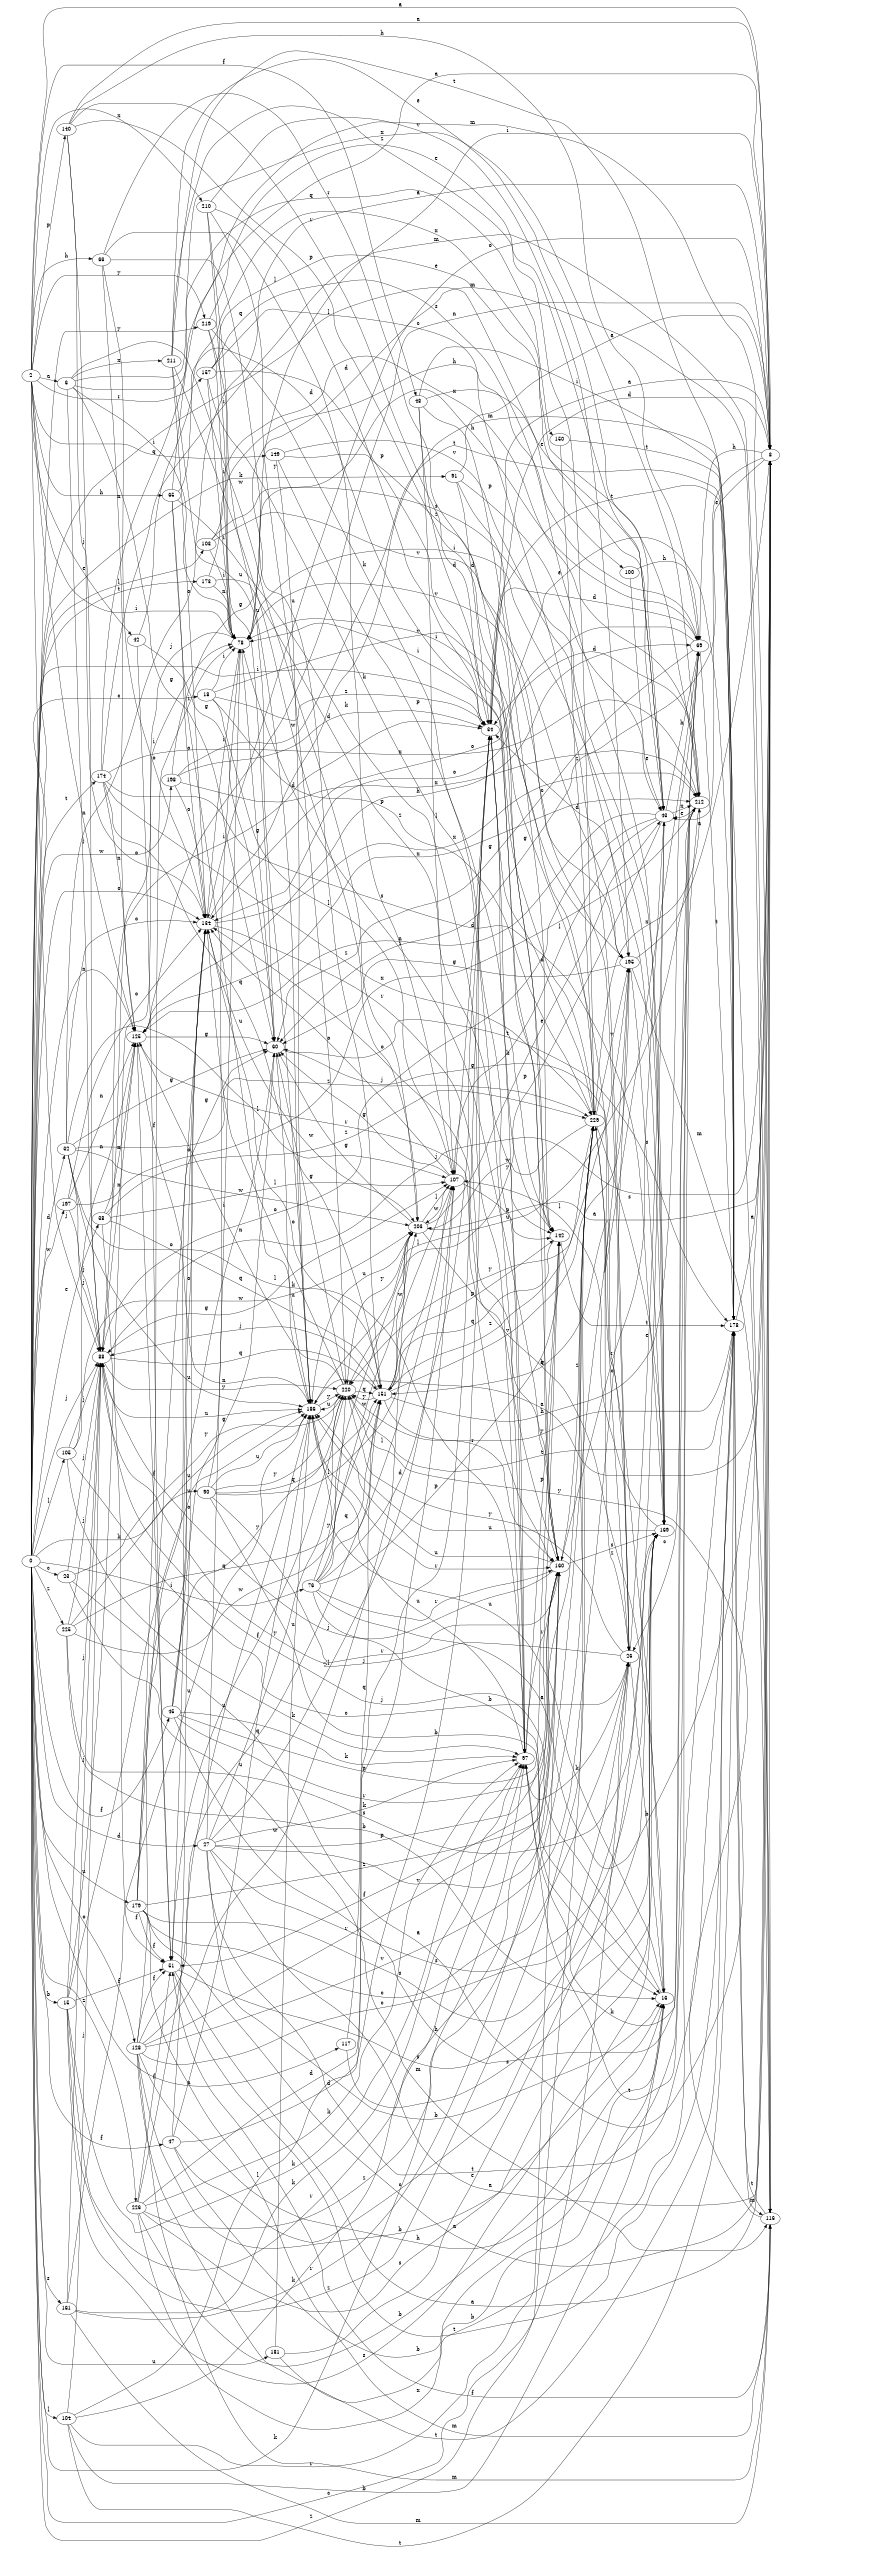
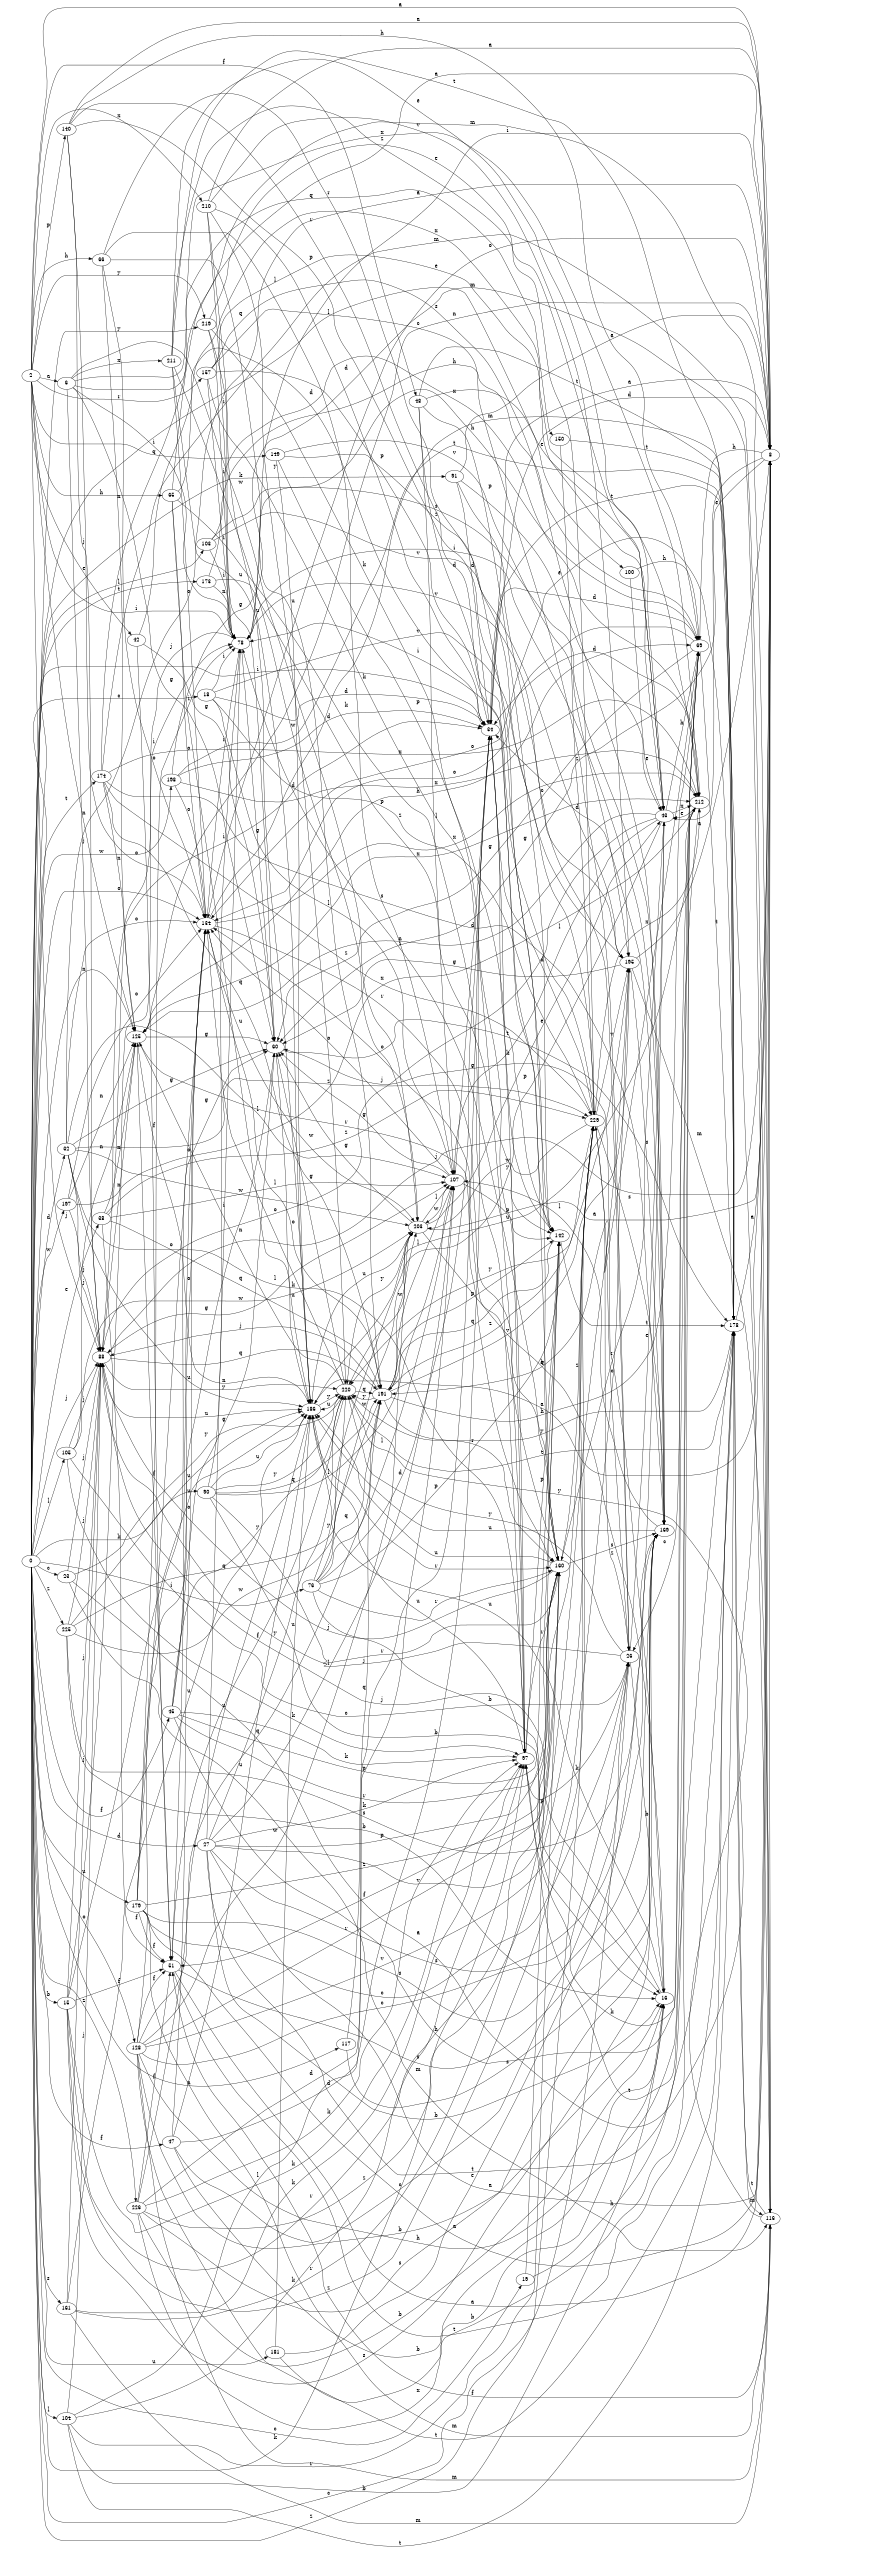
edge "48" -> "178": label "i" -> "t"
edge "18" -> "34": label "z" -> "d"
edge "26" -> "78": removed, label "i"
node "151": label "151" -> "191"
edge "76" -> "8": now "210" -> "8"
node "19": added
